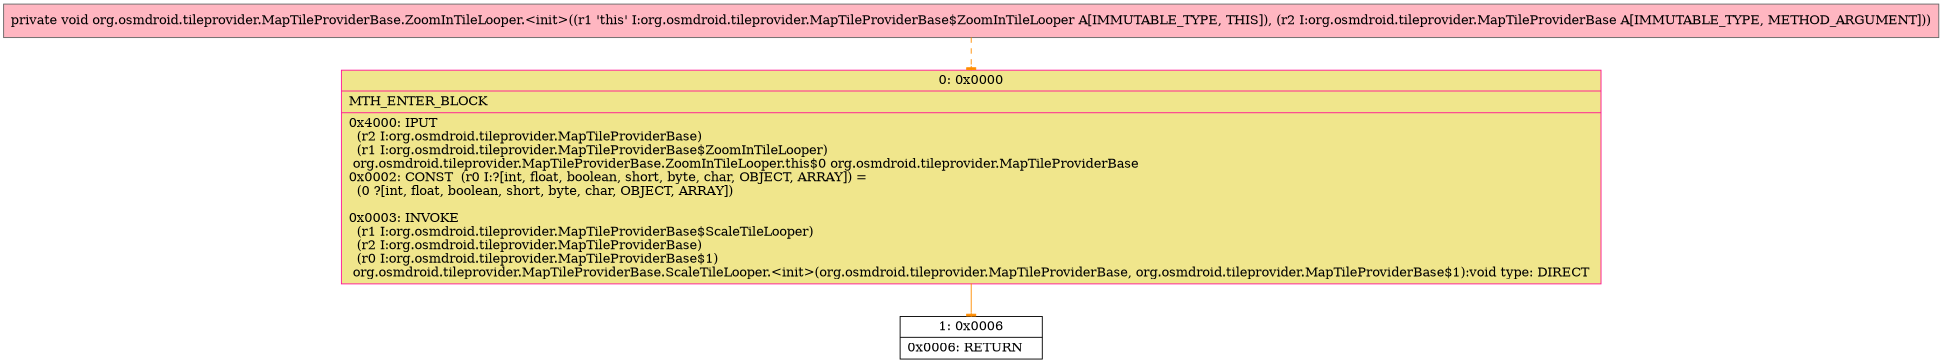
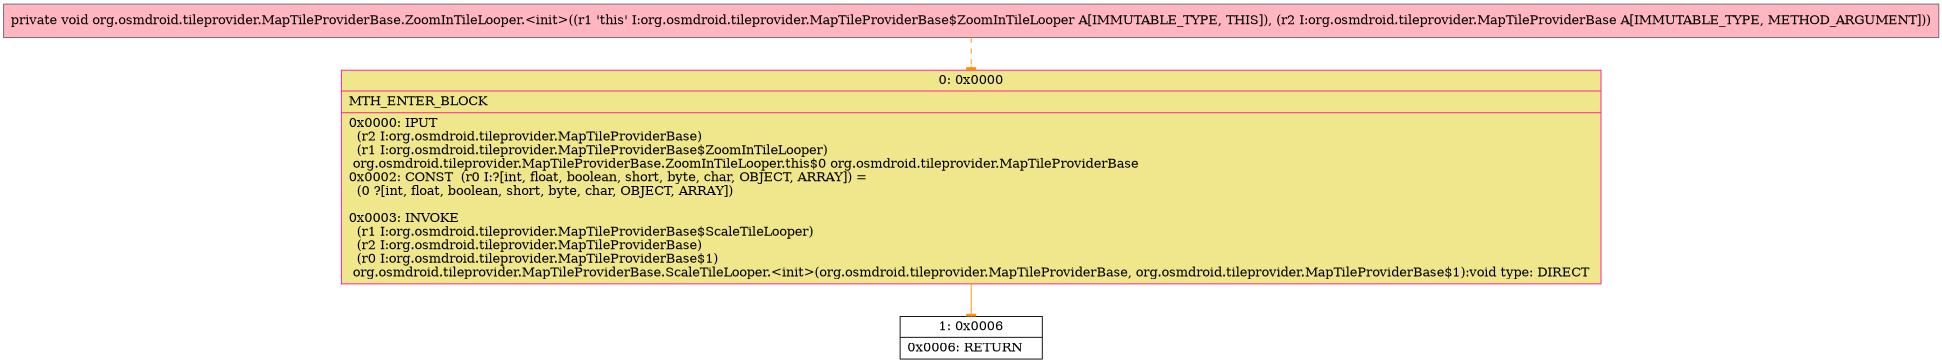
node "0: 0x0000": text "0x4000: IPUT" -> "0x0000: IPUT"
